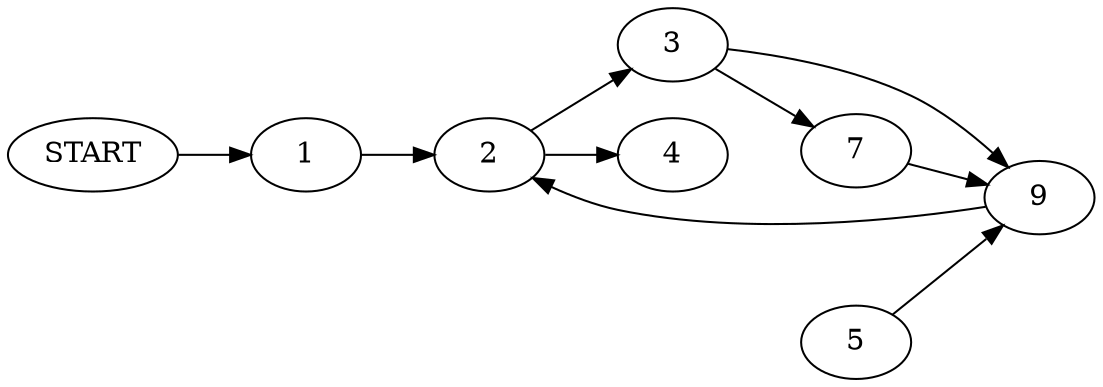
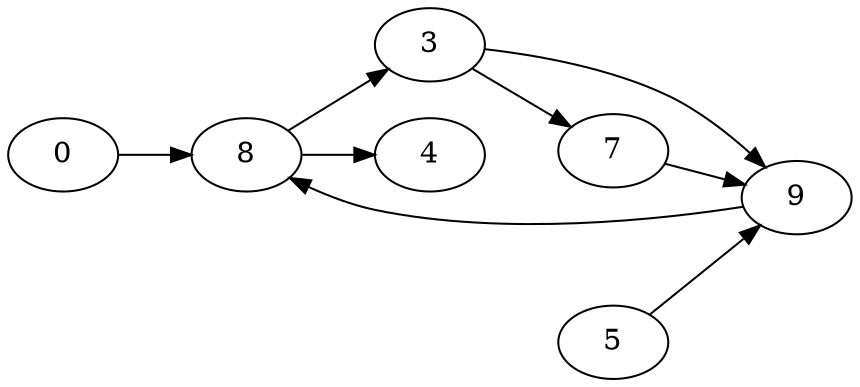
node "START": removed
node "1": label "1" -> "0"
node "2": label "2" -> "8"
